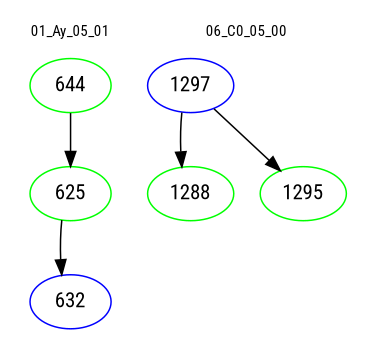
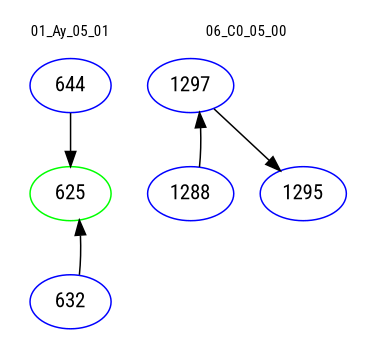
node "644": color green -> blue
edge "1297" -> "1288": reversed
node "1288": color green -> blue
node "1295": color green -> blue
edge "625" -> "632": reversed
